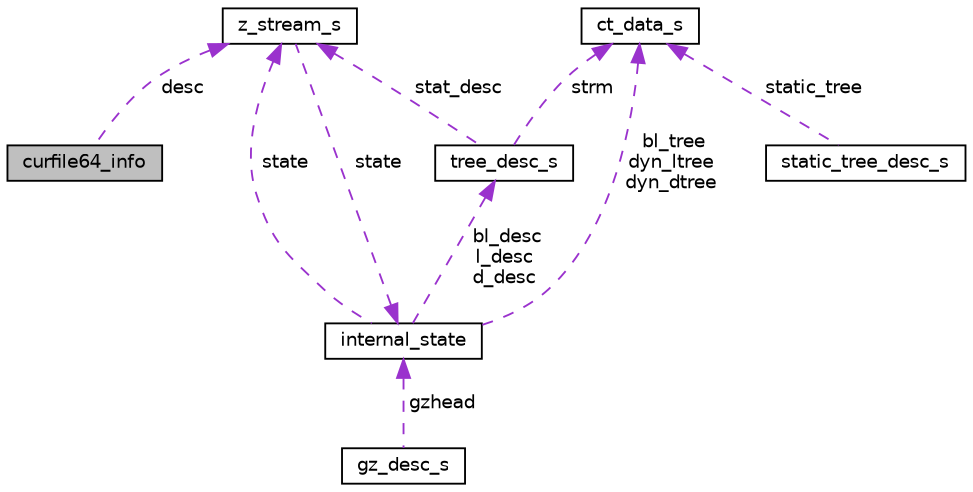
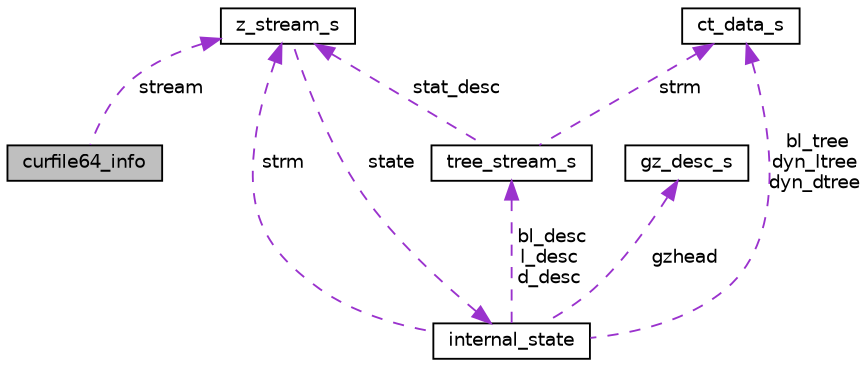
edge "curfile64_info" -> "z_stream_s": label " desc" -> " stream"
edge "internal_state" -> "z_stream_s": label " state" -> " strm"
node "tree_desc_s": label "tree_desc_s" -> "tree_stream_s"
node "static_tree_desc_s": removed
edge "gz_desc_s" -> "internal_state": reversed
